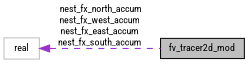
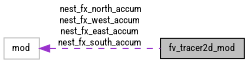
node "real": label "real" -> "mod"
